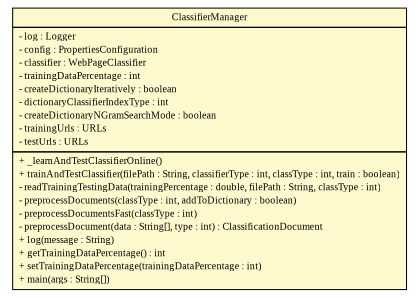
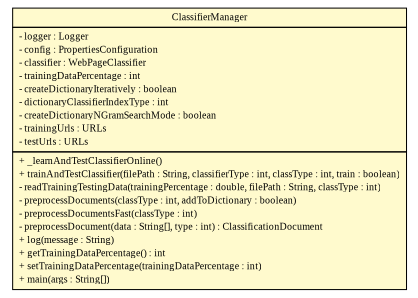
node "ClassifierManager": text "- log : Logger" -> "- logger : Logger"
